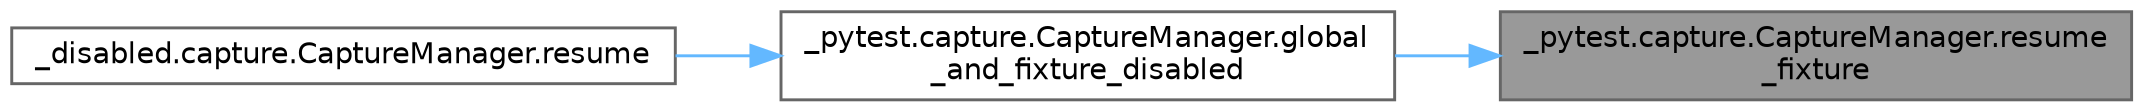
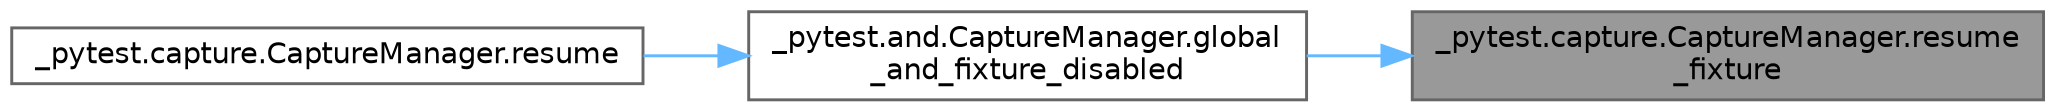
node "_disabled.capture.CaptureManager.resume": label "_disabled.capture.CaptureManager.resume" -> "_pytest.capture.CaptureManager.resume"
node "_pytest.capture.CaptureManager.global _and_fixture_disabled": label "_pytest.capture.CaptureManager.global _and_fixture_disabled" -> "_pytest.and.CaptureManager.global _and_fixture_disabled"
